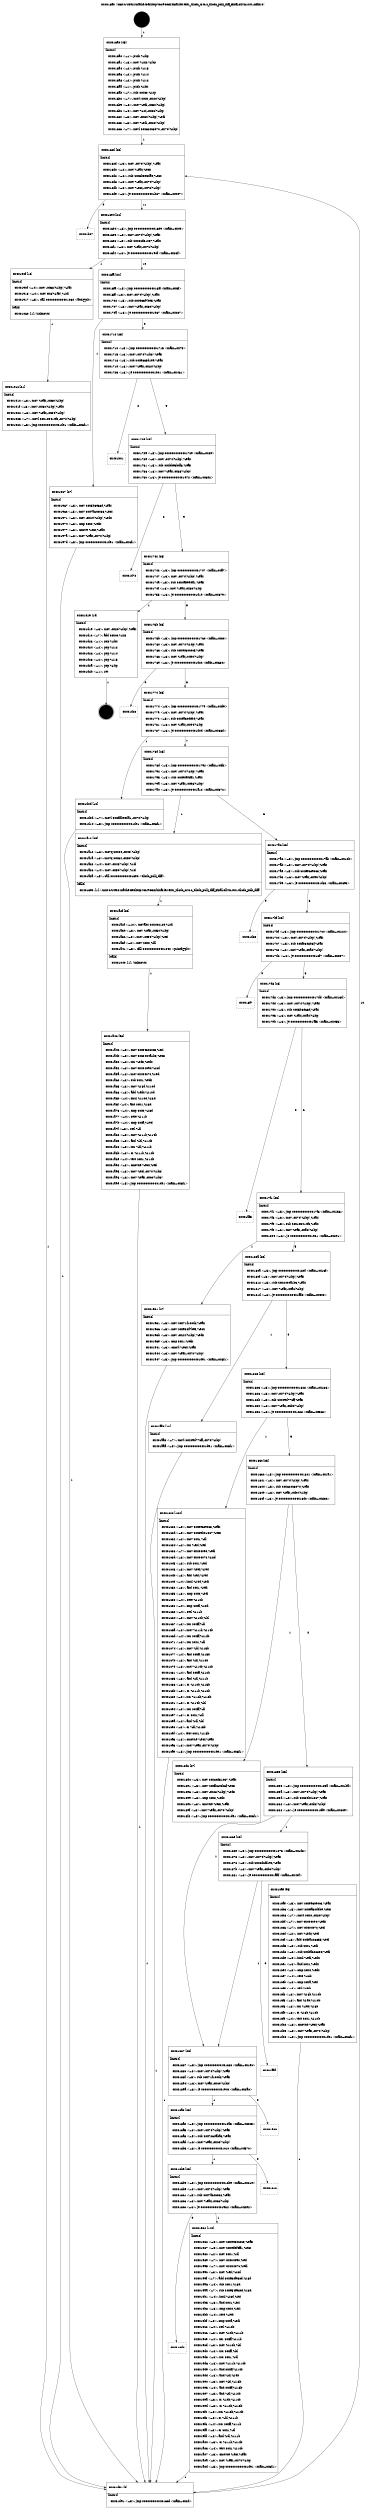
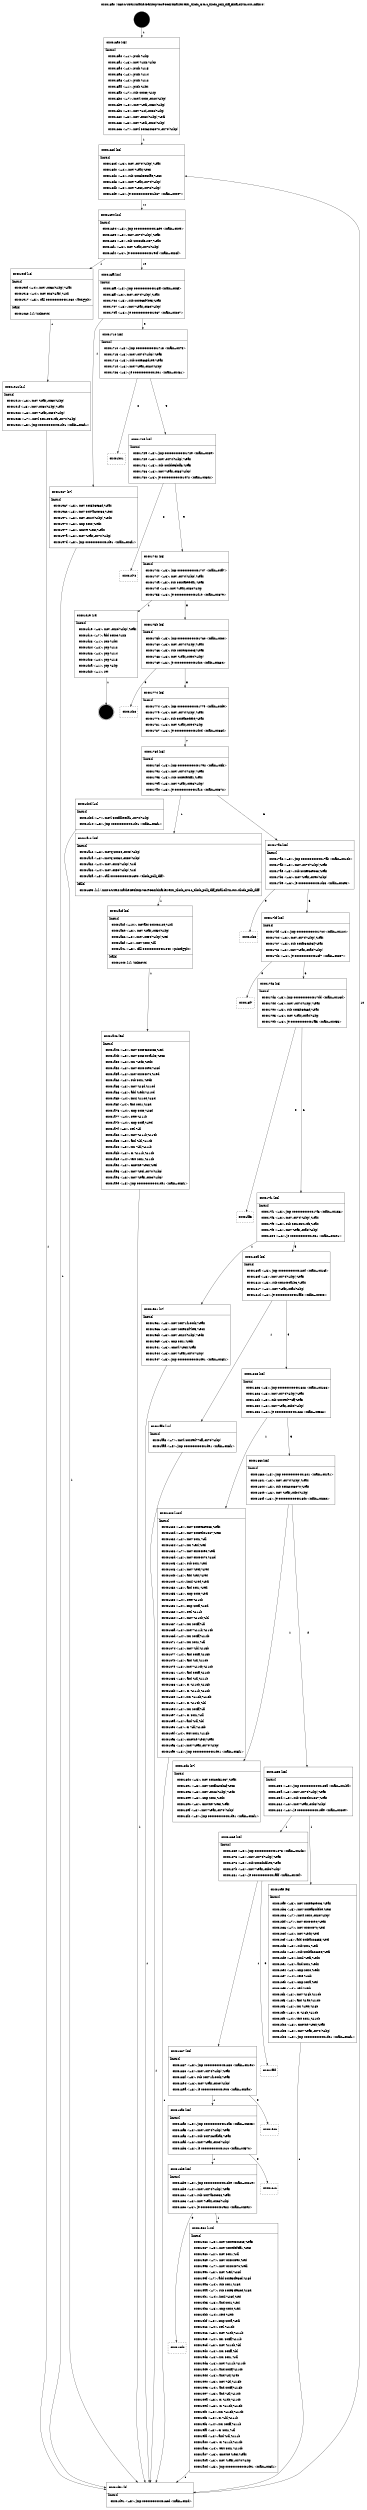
node "0x401b87": removed
edge "0x401774 [25]" -> "0x401d0d [12]": removed, label "1"
edge "0x401855 [25]" -> "0x401887 [25]": now "0x401855 [25]" -> "0x401cae [95]"
